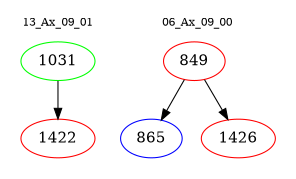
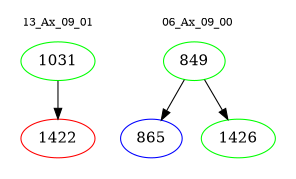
node "849": color red -> green
node "1426": color red -> green
